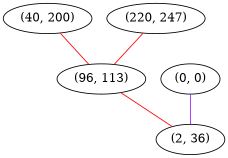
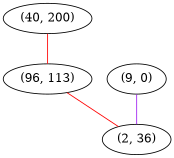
node "(220, 247)": removed
node "(0, 0)": label "(0, 0)" -> "(9, 0)"
